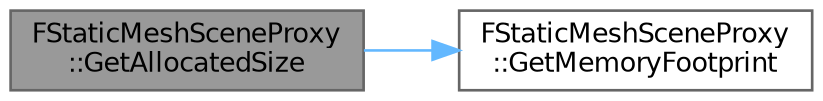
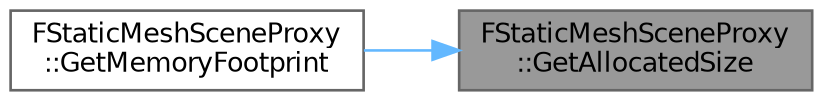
edge "FStaticMeshSceneProxy ::GetAllocatedSize" -> "FStaticMeshSceneProxy ::GetMemoryFootprint": reversed
